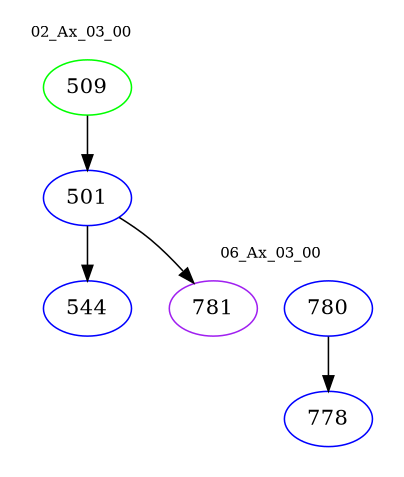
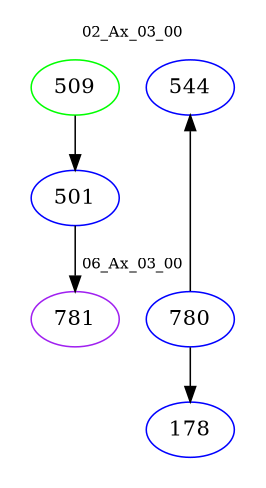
edge "501" -> "544": now "780" -> "544"
node "778": label "778" -> "178"
